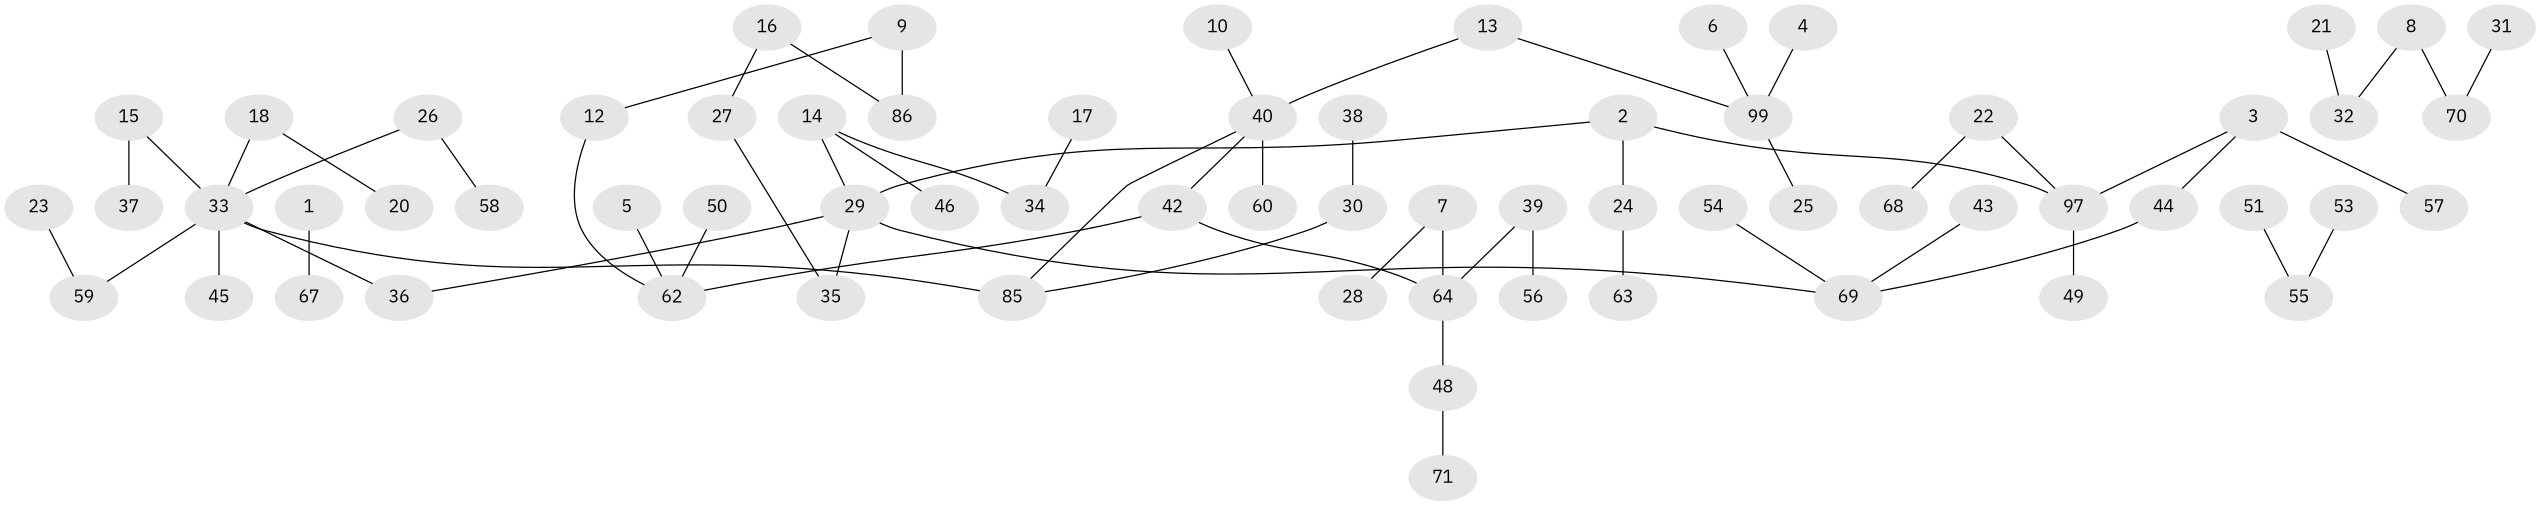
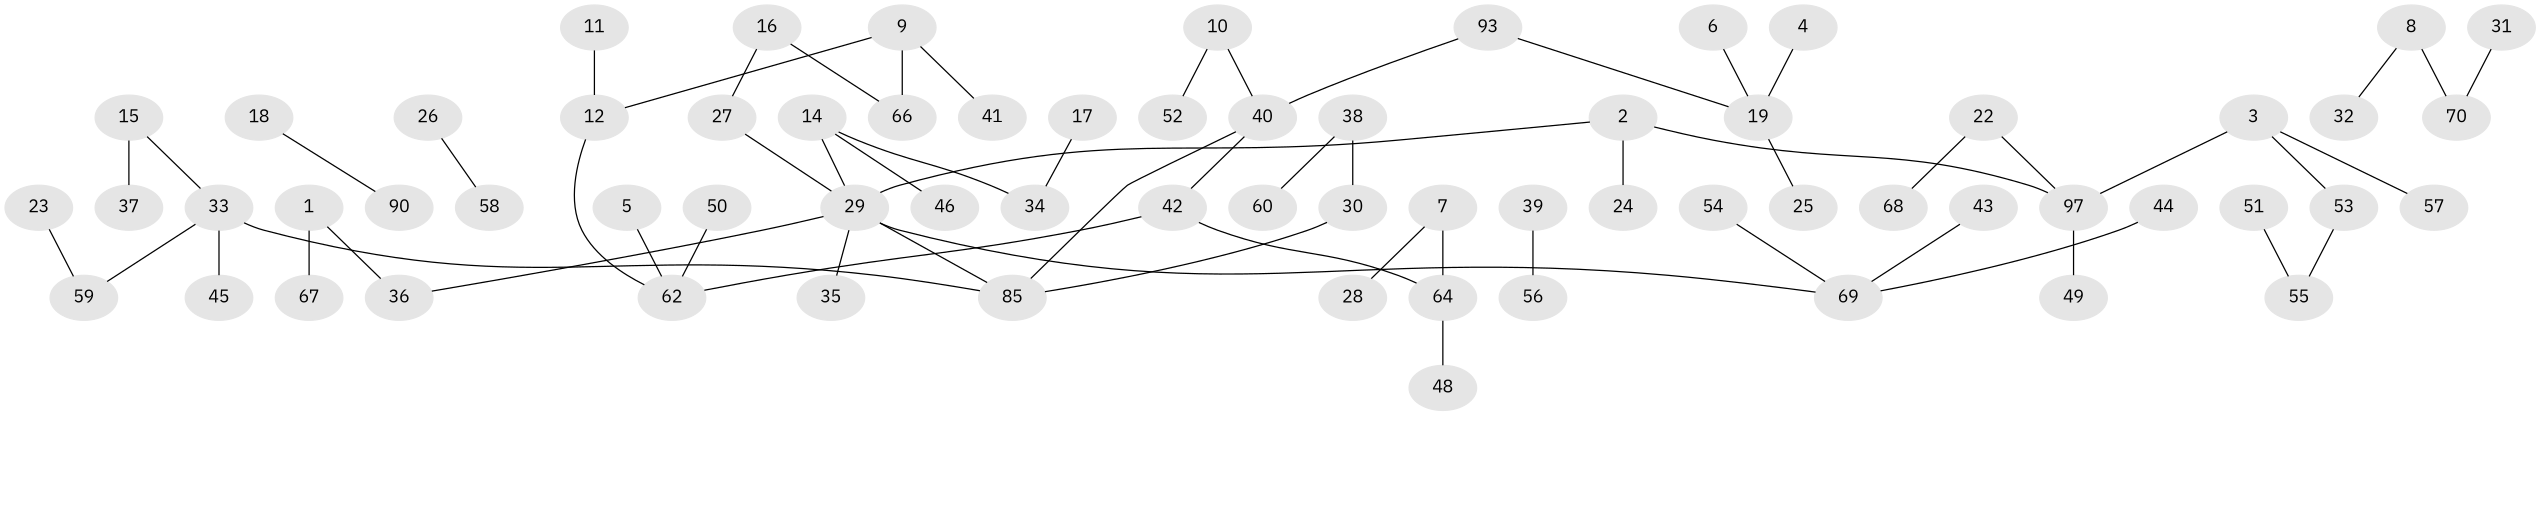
node "11": added
node "13": label "13" -> "93"
node "21": removed
node "86": label "86" -> "66"
node "41": added
node "52": added
node "99": label "99" -> "19"
edge "18" -- "33": removed
edge "40" -- "60": now "38" -- "60"
edge "3" -- "44": now "3" -- "53"
edge "26" -- "33": removed
node "20": label "20" -> "90"
edge "27" -- "35": now "27" -- "29"
edge "29" -- "85": added
edge "33" -- "36": now "1" -- "36"
edge "39" -- "64": removed
node "63": removed
node "71": removed
